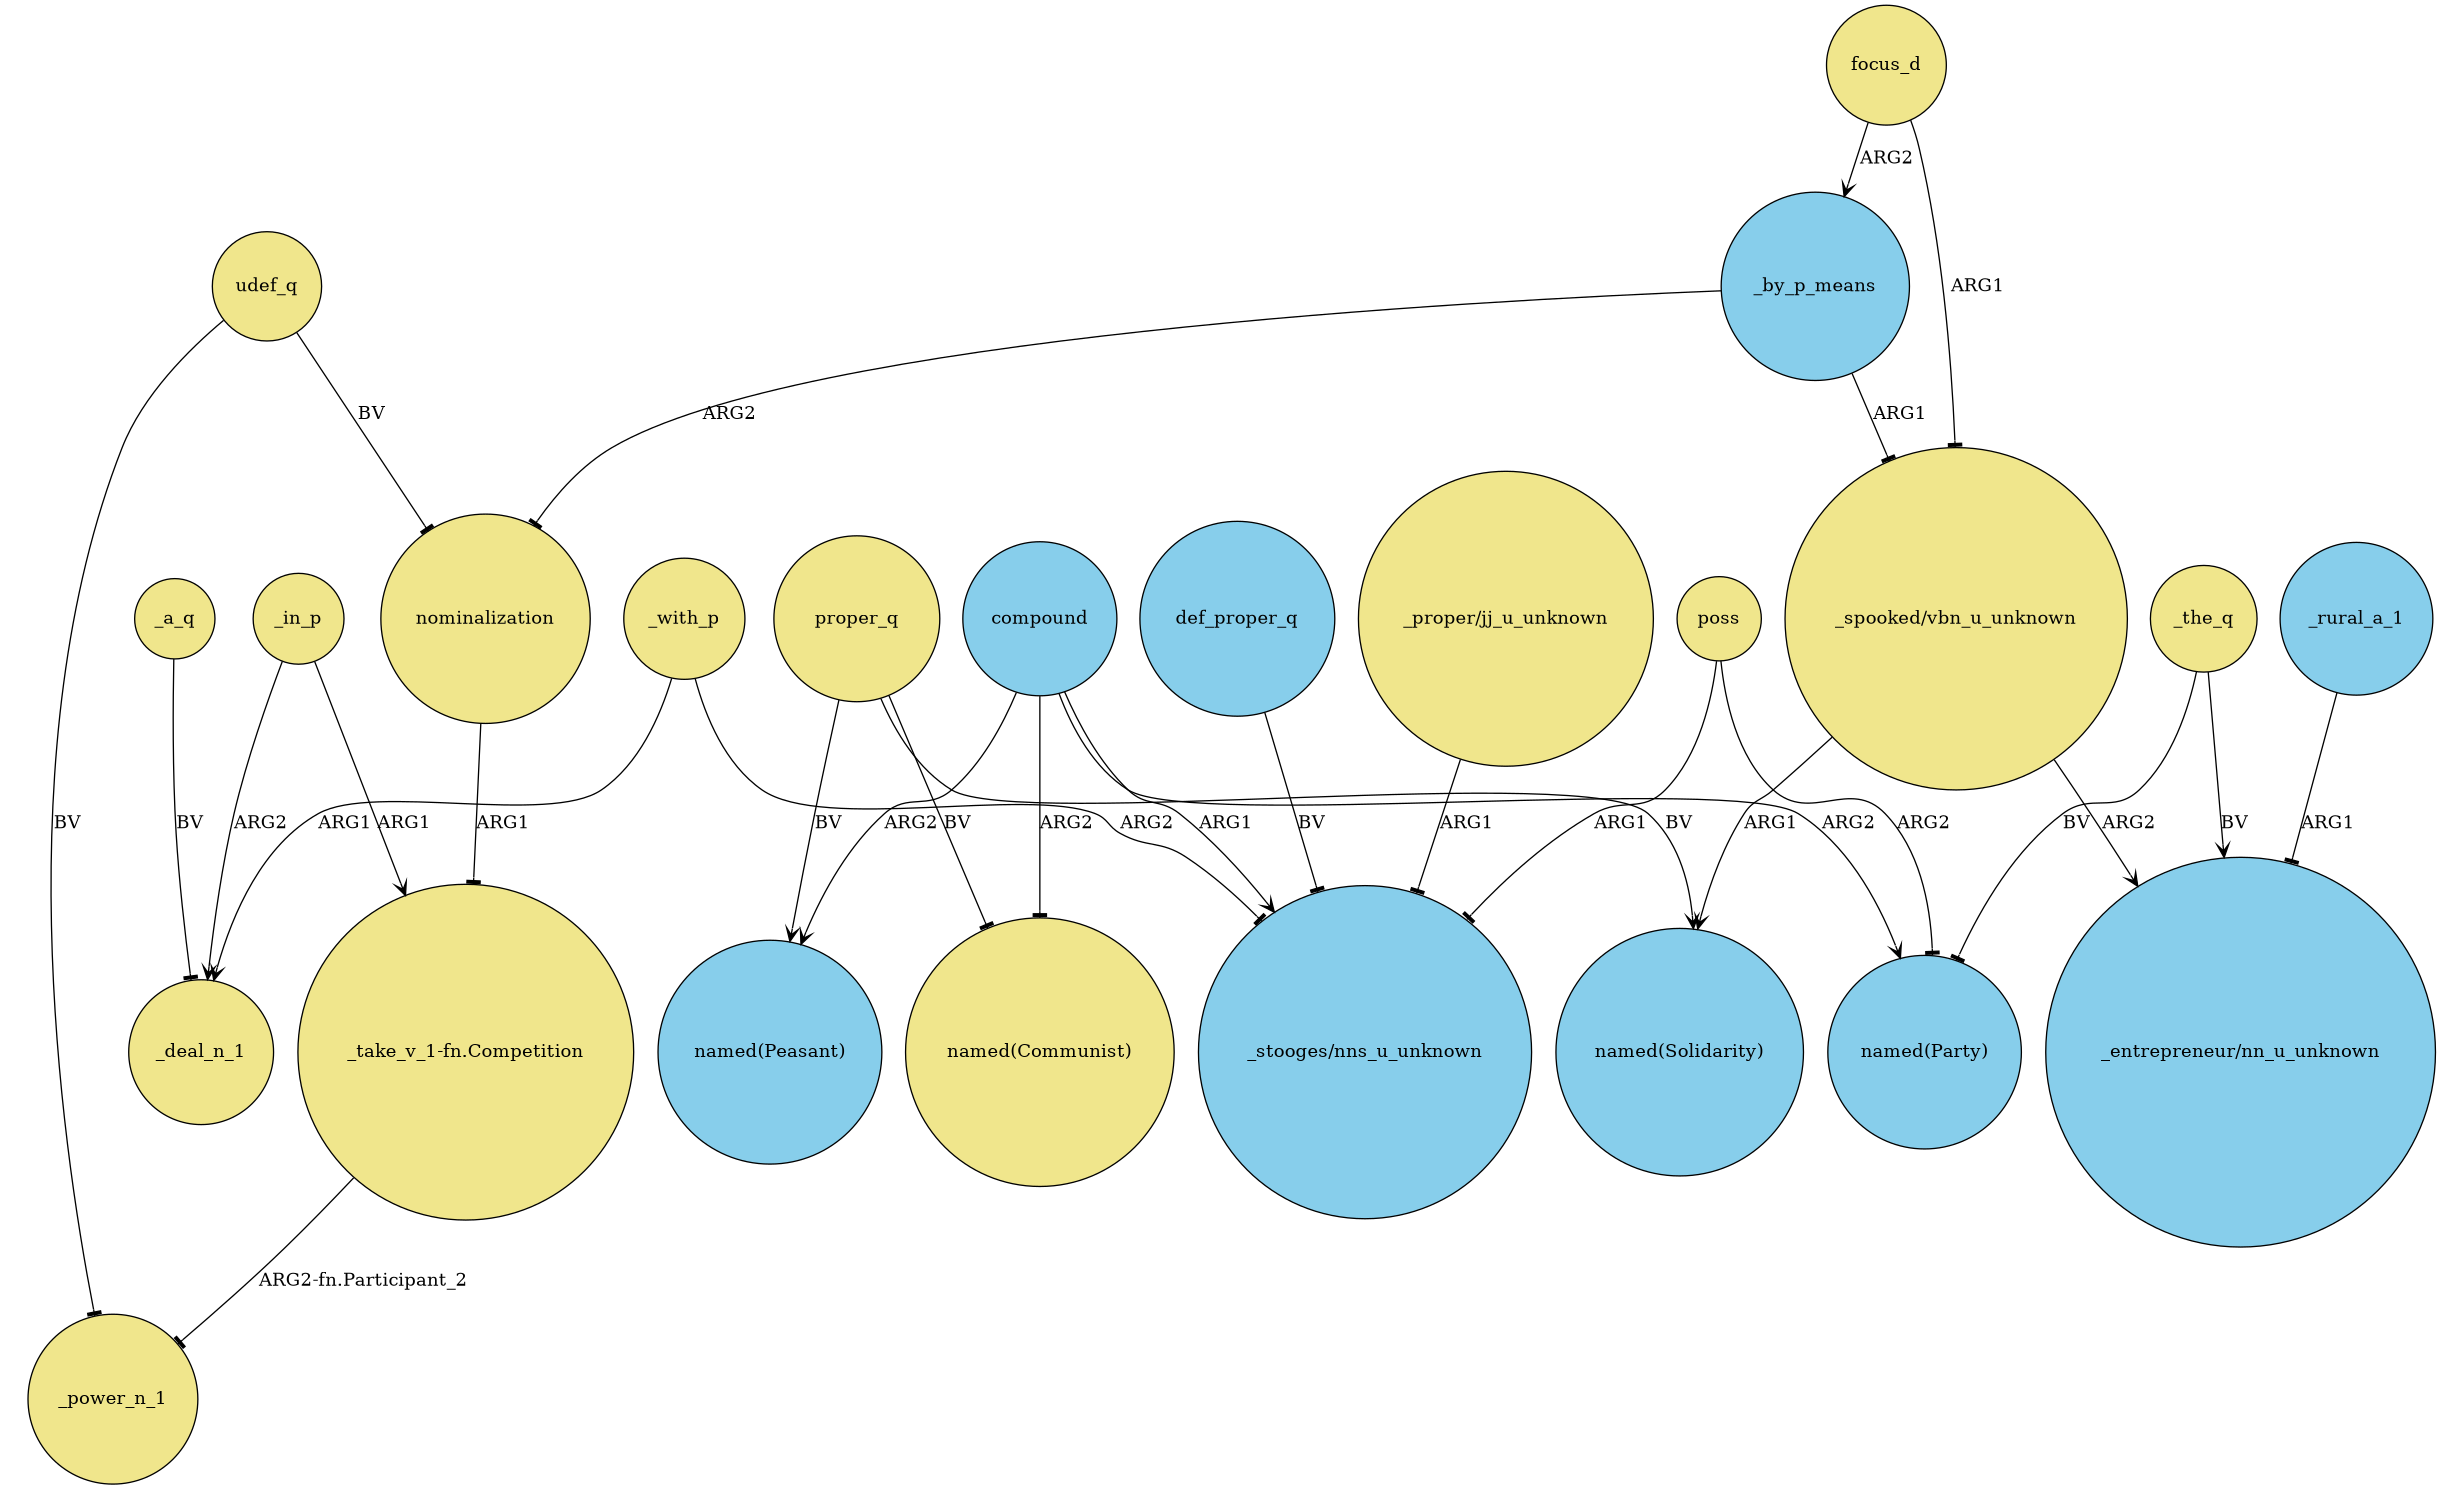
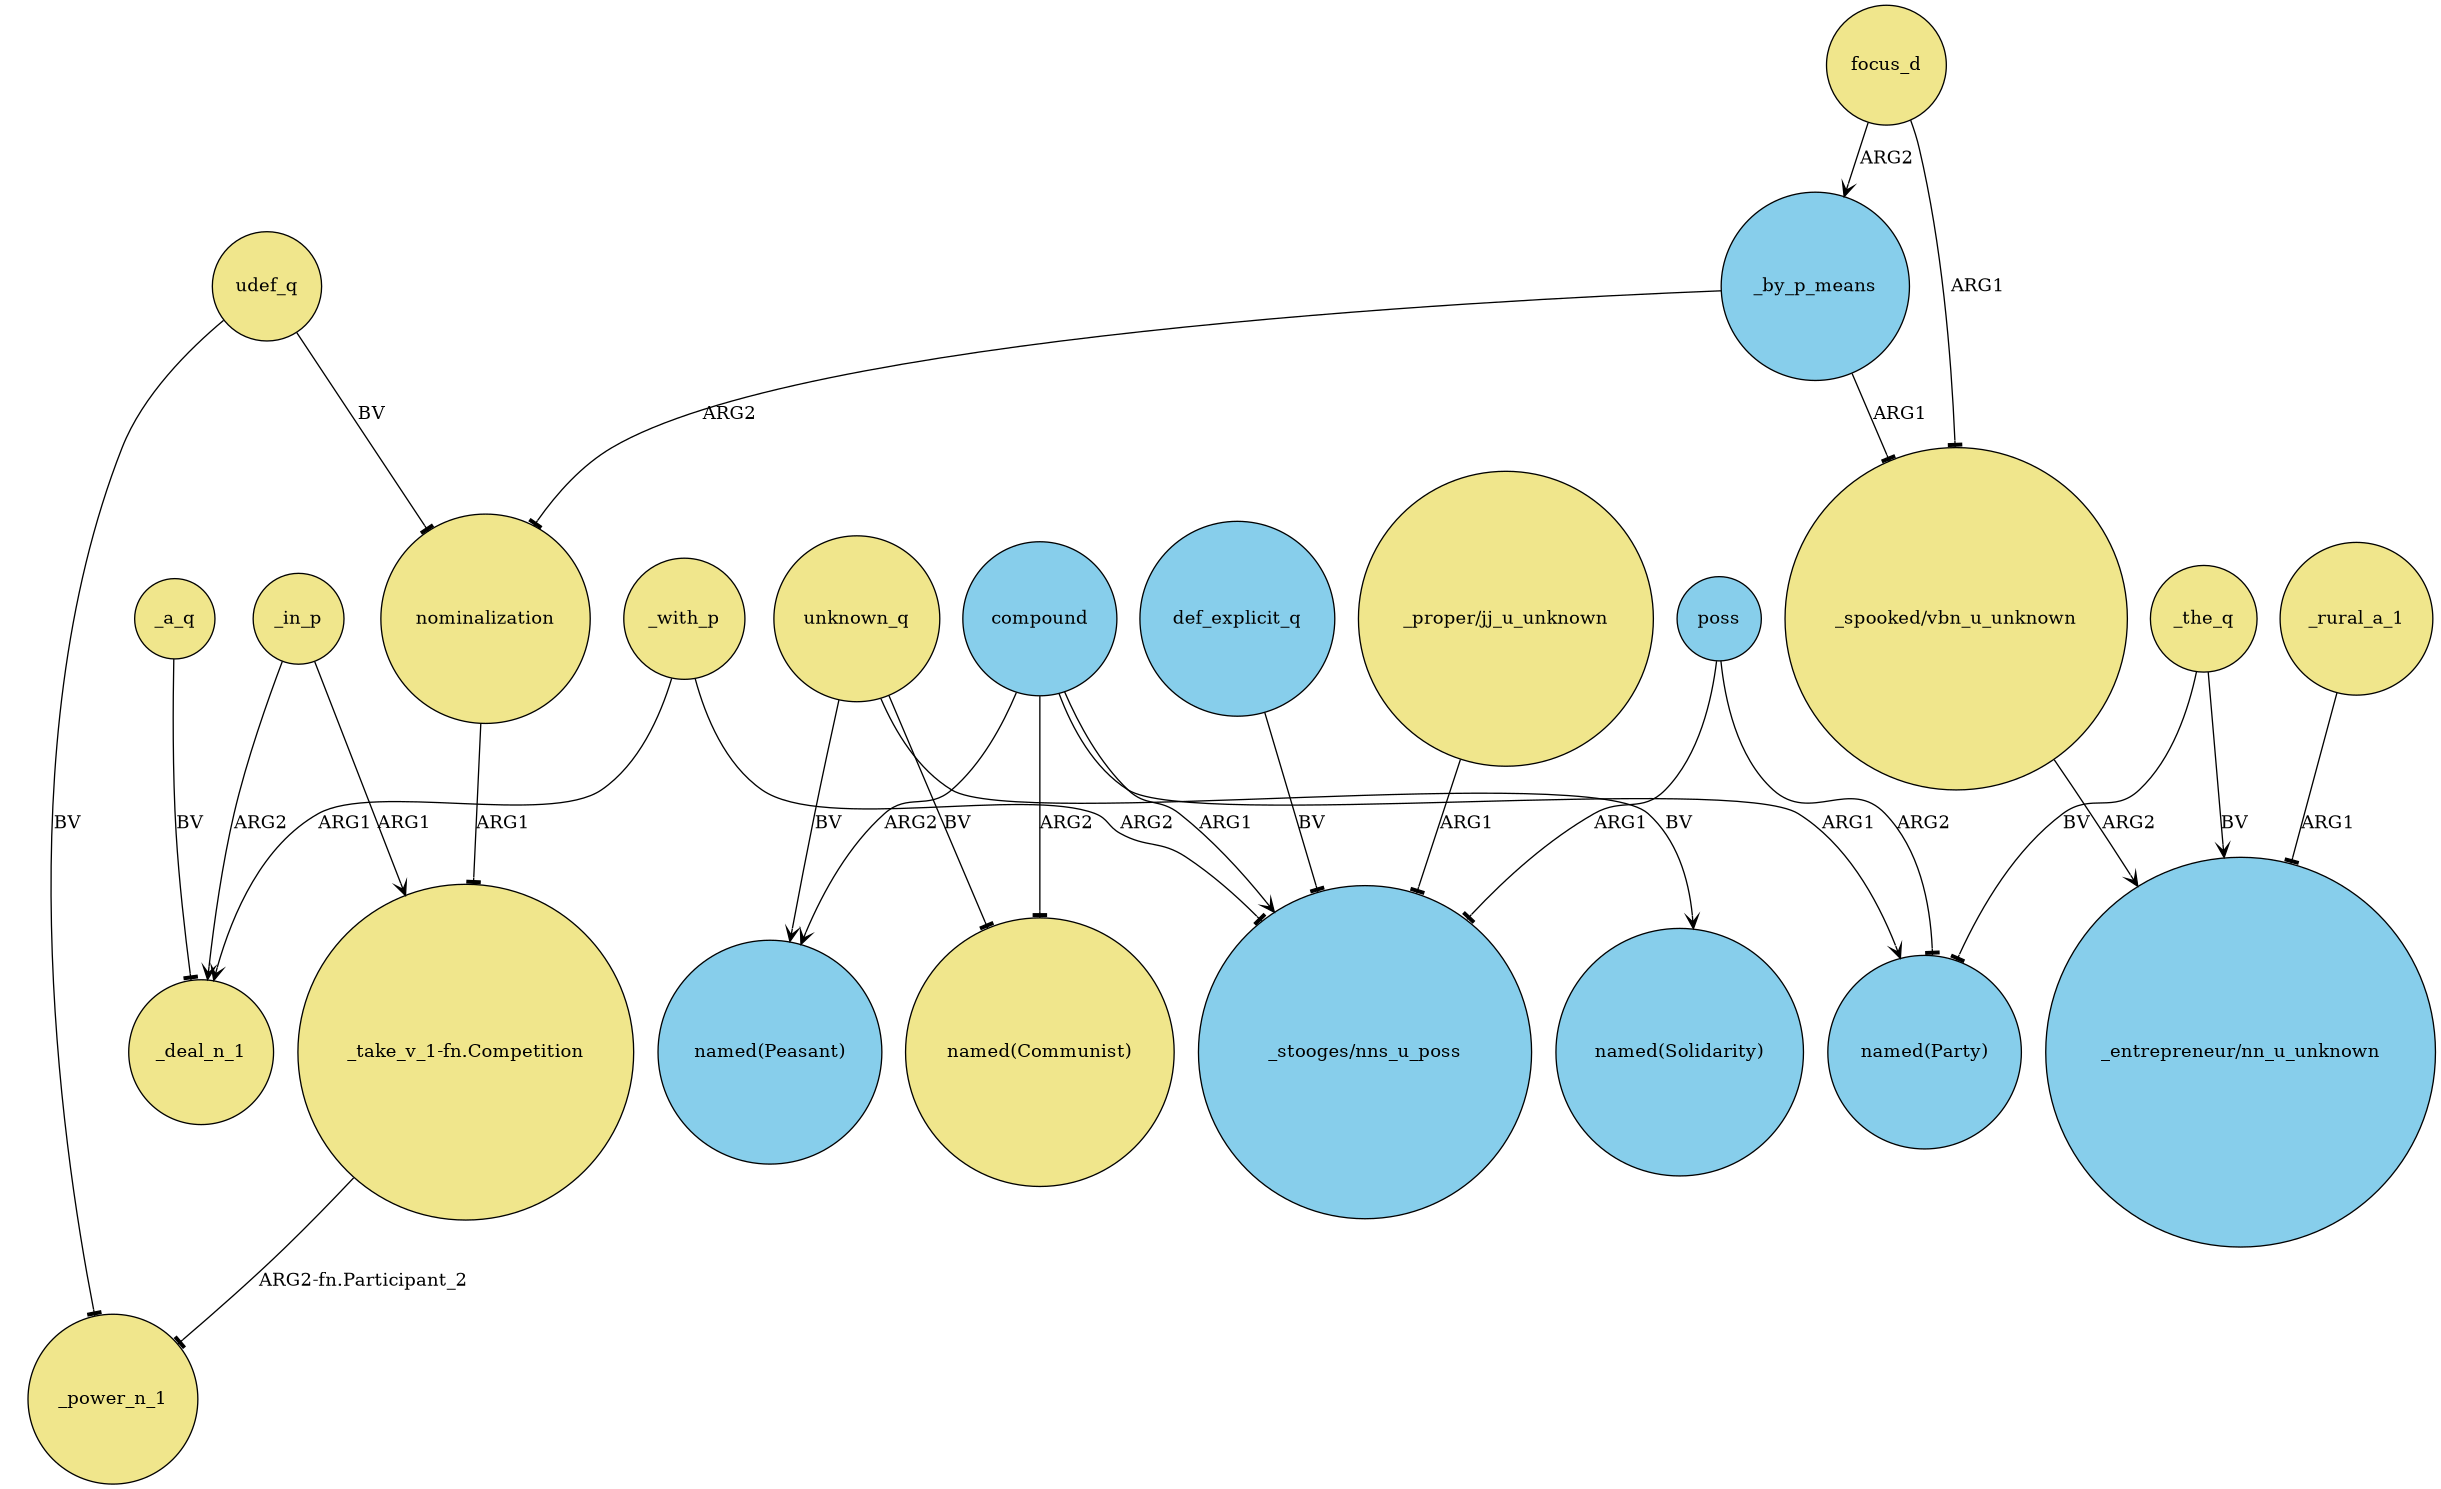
node "proper_q": label "proper_q" -> "unknown_q"
node "def_proper_q": label "def_proper_q" -> "def_explicit_q"
node "poss": fillcolor khaki -> skyblue
node "_rural_a_1": fillcolor skyblue -> khaki
edge "_spooked/vbn_u_unknown" -> "named(Solidarity)": removed, label "ARG1"
edge "compound" -> "named(Party)": label "ARG2" -> "ARG1"
node "_stooges/nns_u_unknown": label "_stooges/nns_u_unknown" -> "_stooges/nns_u_poss"
